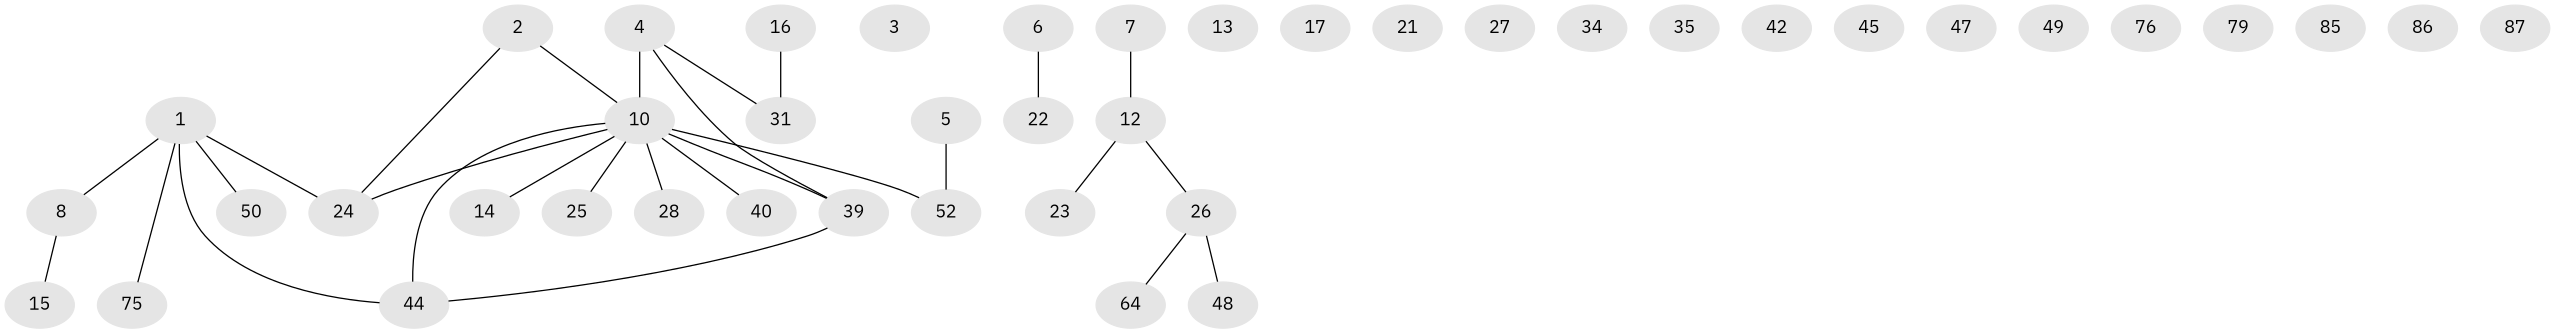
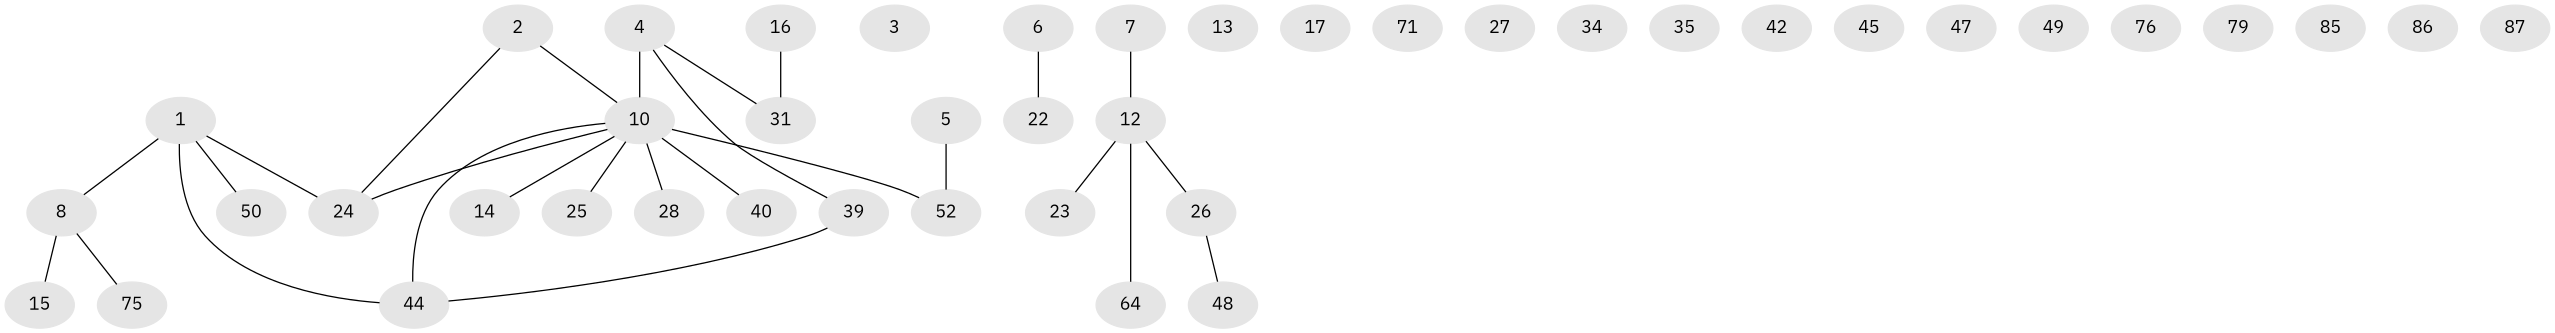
node "21": label "21" -> "71"
edge "10" -- "39": removed
edge "1" -- "75": now "8" -- "75"
edge "26" -- "64": now "12" -- "64"
